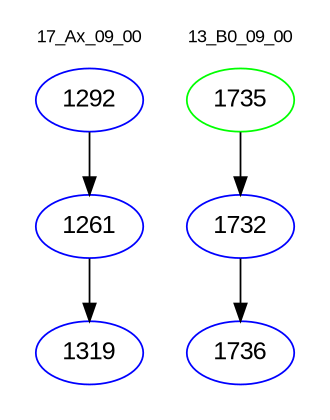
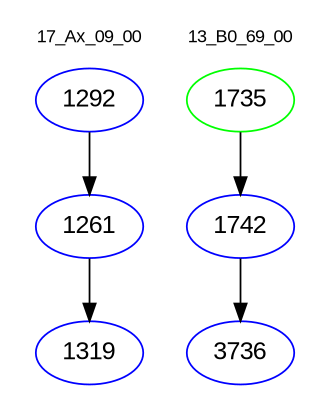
cluster "13_B0_09_00": label "13_B0_09_00" -> "13_B0_69_00"
node "1732": label "1732" -> "1742"
node "1736": label "1736" -> "3736"
